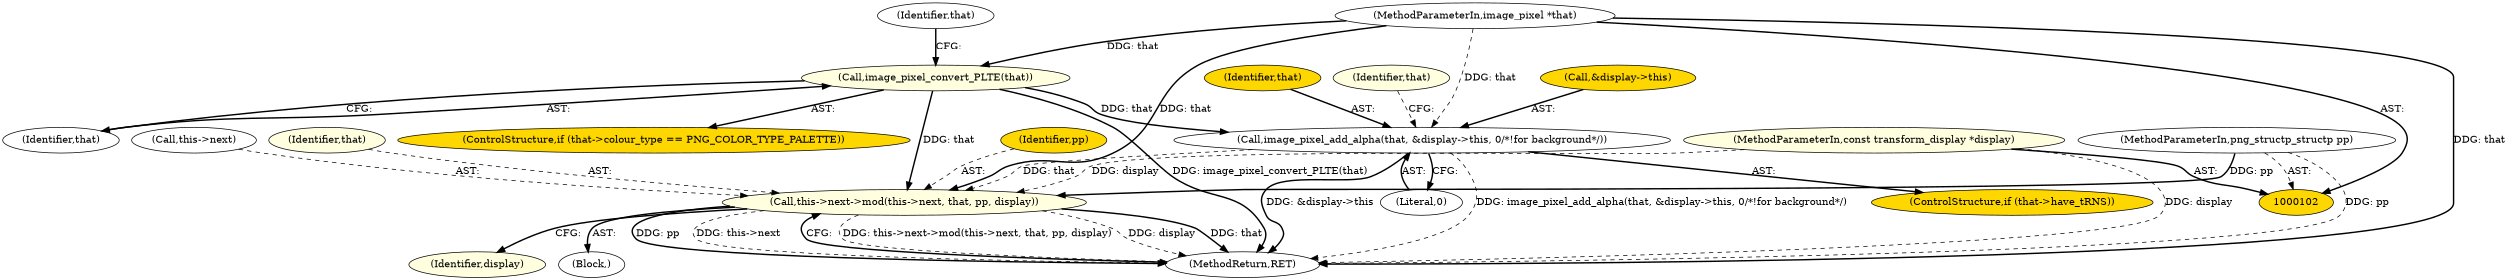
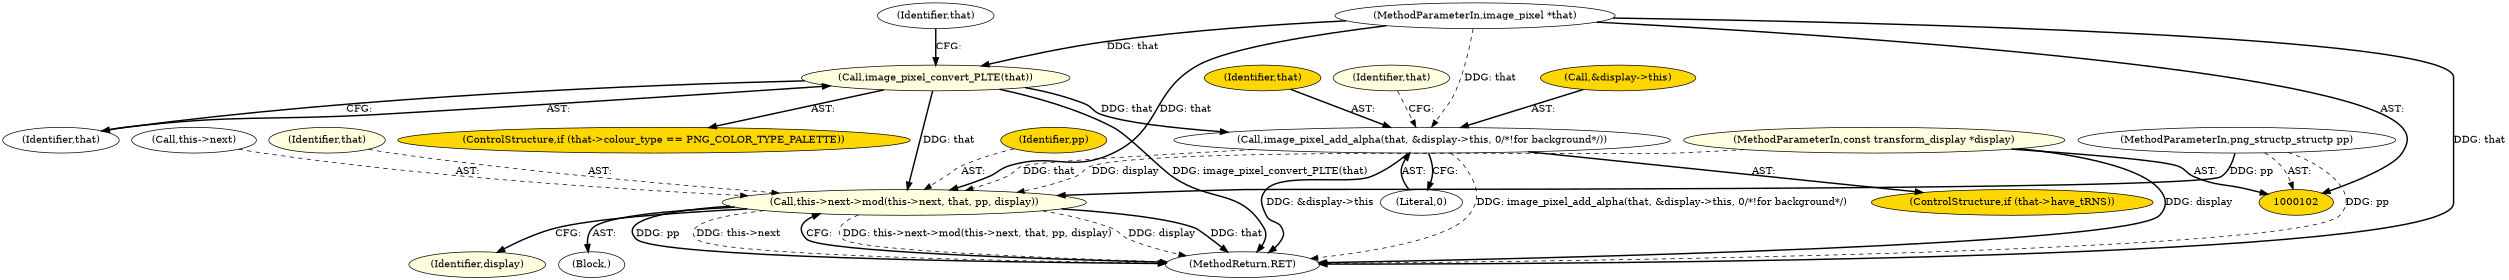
edge "(MethodParameterIn,const transform_display *display)" -> "(MethodReturn,RET)": style dashed -> bold
